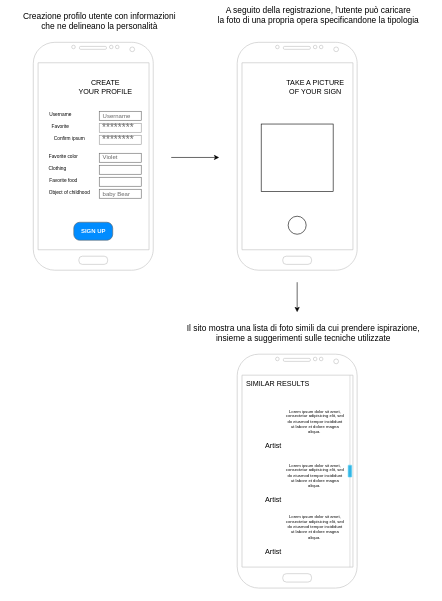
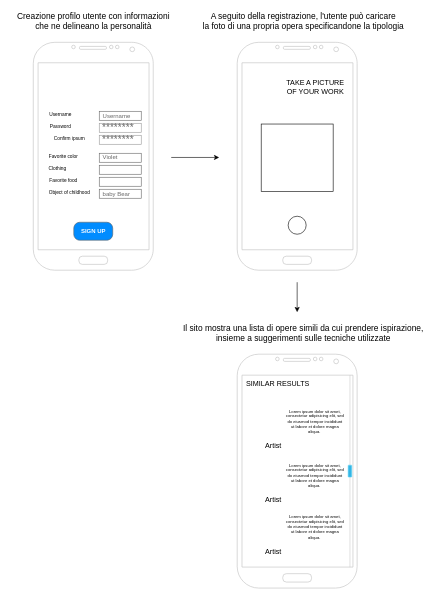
node "A seguito della registrazione, l'utente può caricare la foto di una propria opera specificandone la tipologia": moved (318, 15) -> (303, 21)
node "Creazione profilo utente con informazioni che ne delineano la personalità": moved (99, 21) -> (93, 21)
node "CREATE YOUR PROFILE": removed
node "TAKE A PICTURE OF YOUR SIGN": label "TAKE A PICTURE OF YOUR SIGN" -> "TAKE A PICTURE OF YOUR WORK"
node "Favorite": label "Favorite" -> "Password"
node "Il sito mostra una lista di foto simili da cui prendere ispirazione, insieme a suggerimenti sulle tecniche utilizzate": label "Il sito mostra una lista di foto simili da cui prendere ispirazione, insieme a suggerimenti sulle tecniche utilizzate" -> "Il sito mostra una lista di opere simili da cui prendere ispirazione, insieme a suggerimenti sulle tecniche utilizzate"
